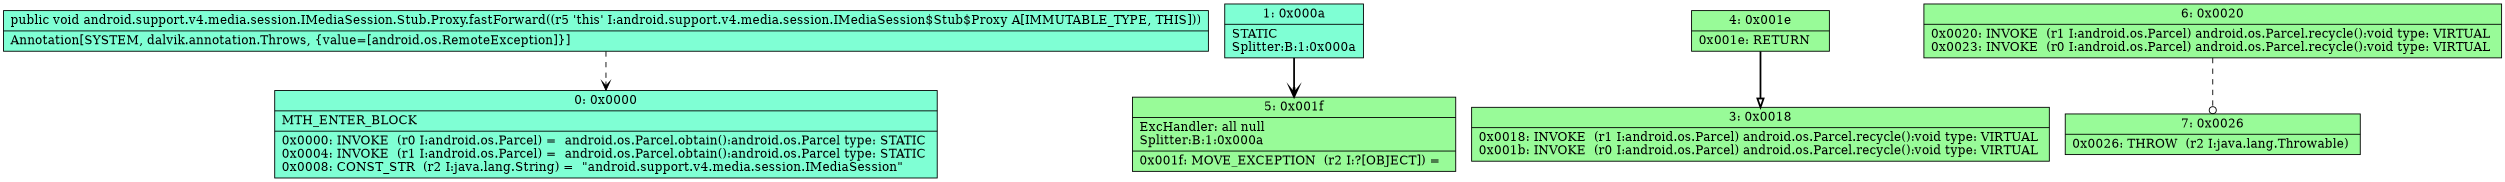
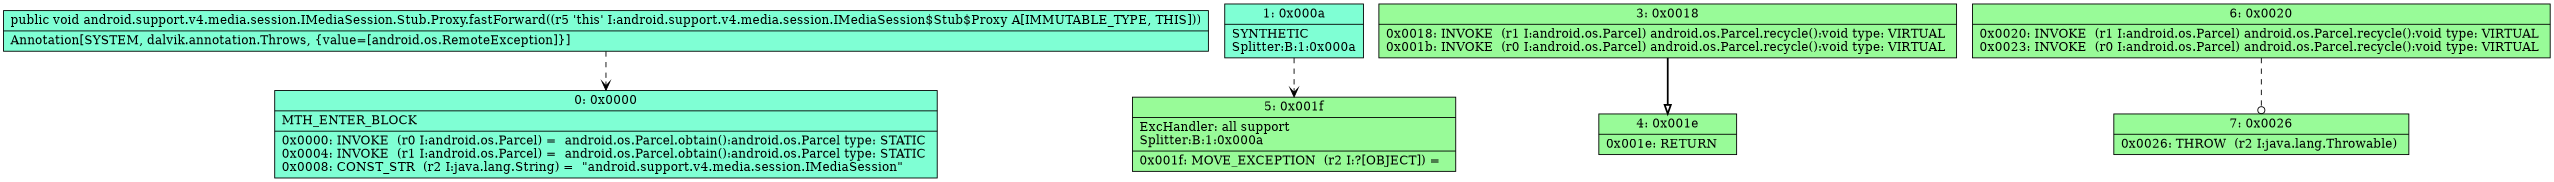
node "1: 0x000a": text "STATIC" -> "SYNTHETIC"
edge "1: 0x000a" -> "5: 0x001f": style bold -> dashed
edge "4: 0x001e" -> "3: 0x0018": reversed
node "5: 0x001f": text "ExcHandler: all null" -> "ExcHandler: all support"
